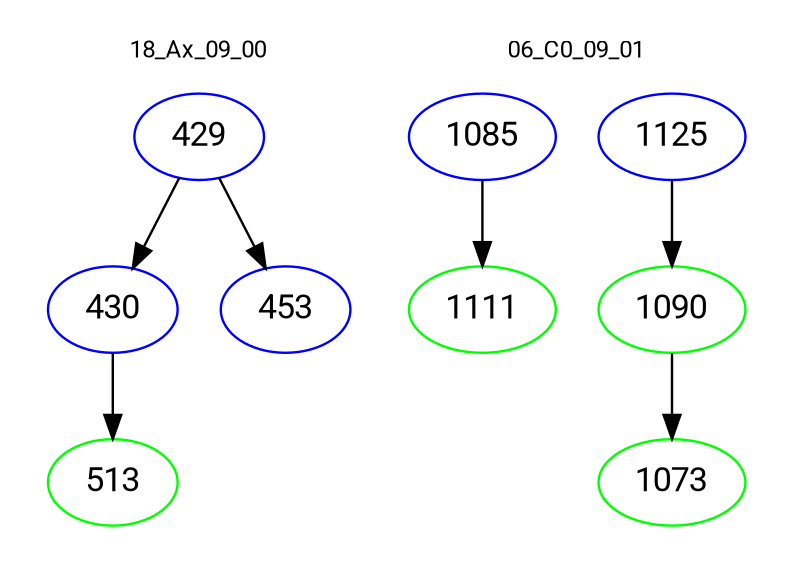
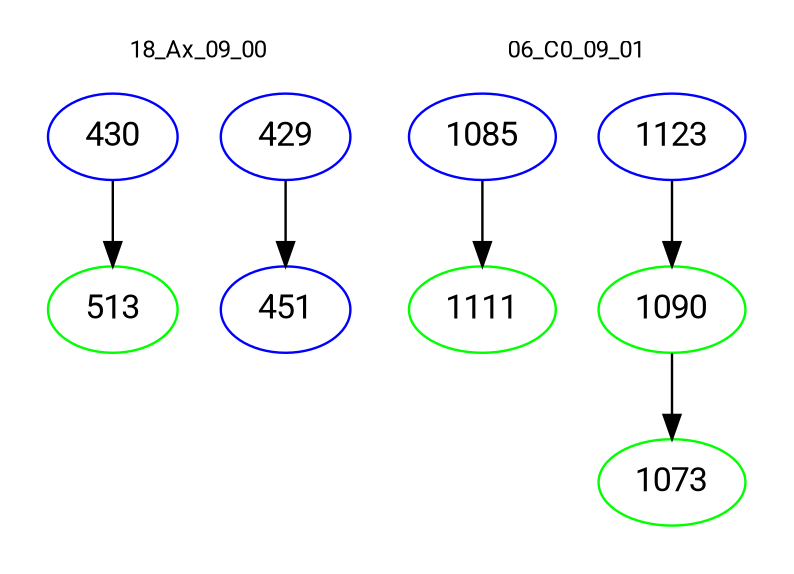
node "1125": label "1125" -> "1123"
edge "429" -> "430": removed
node "453": label "453" -> "451"
